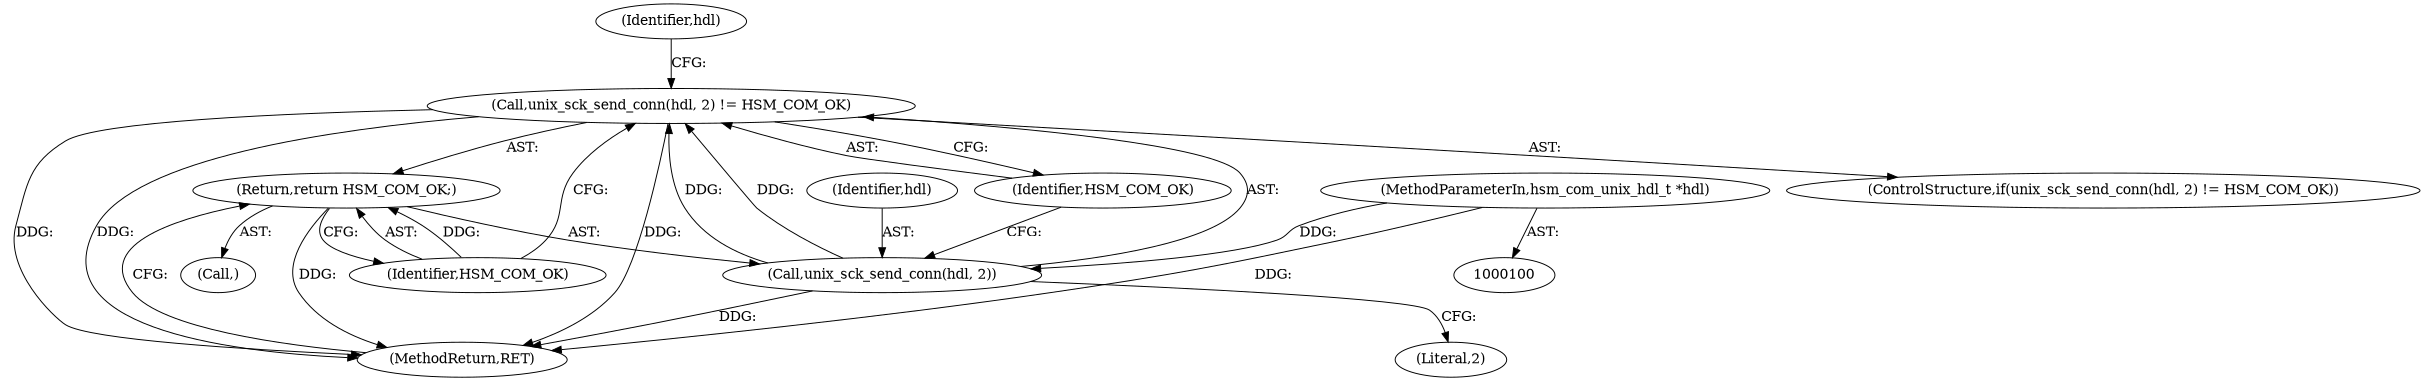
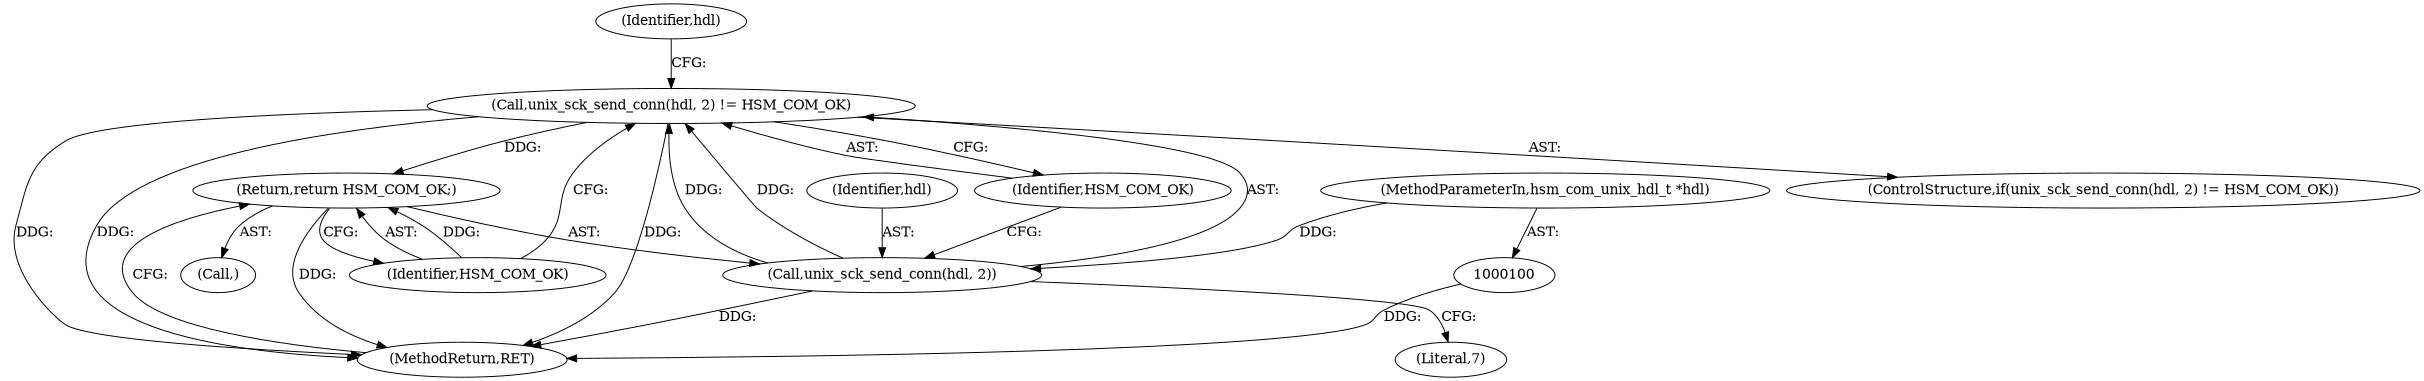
edge "(Call,unix_sck_send_conn(hdl, 2) != HSM_COM_OK)" -> "(Return,return HSM_COM_OK;)": label "AST: " -> "DDG: "
edge "(MethodParameterIn,hsm_com_unix_hdl_t *hdl)" -> "(MethodReturn,RET)": now "1000100" -> "(MethodReturn,RET)"
node "(Literal,2)": label "(Literal,2)" -> "(Literal,7)"
